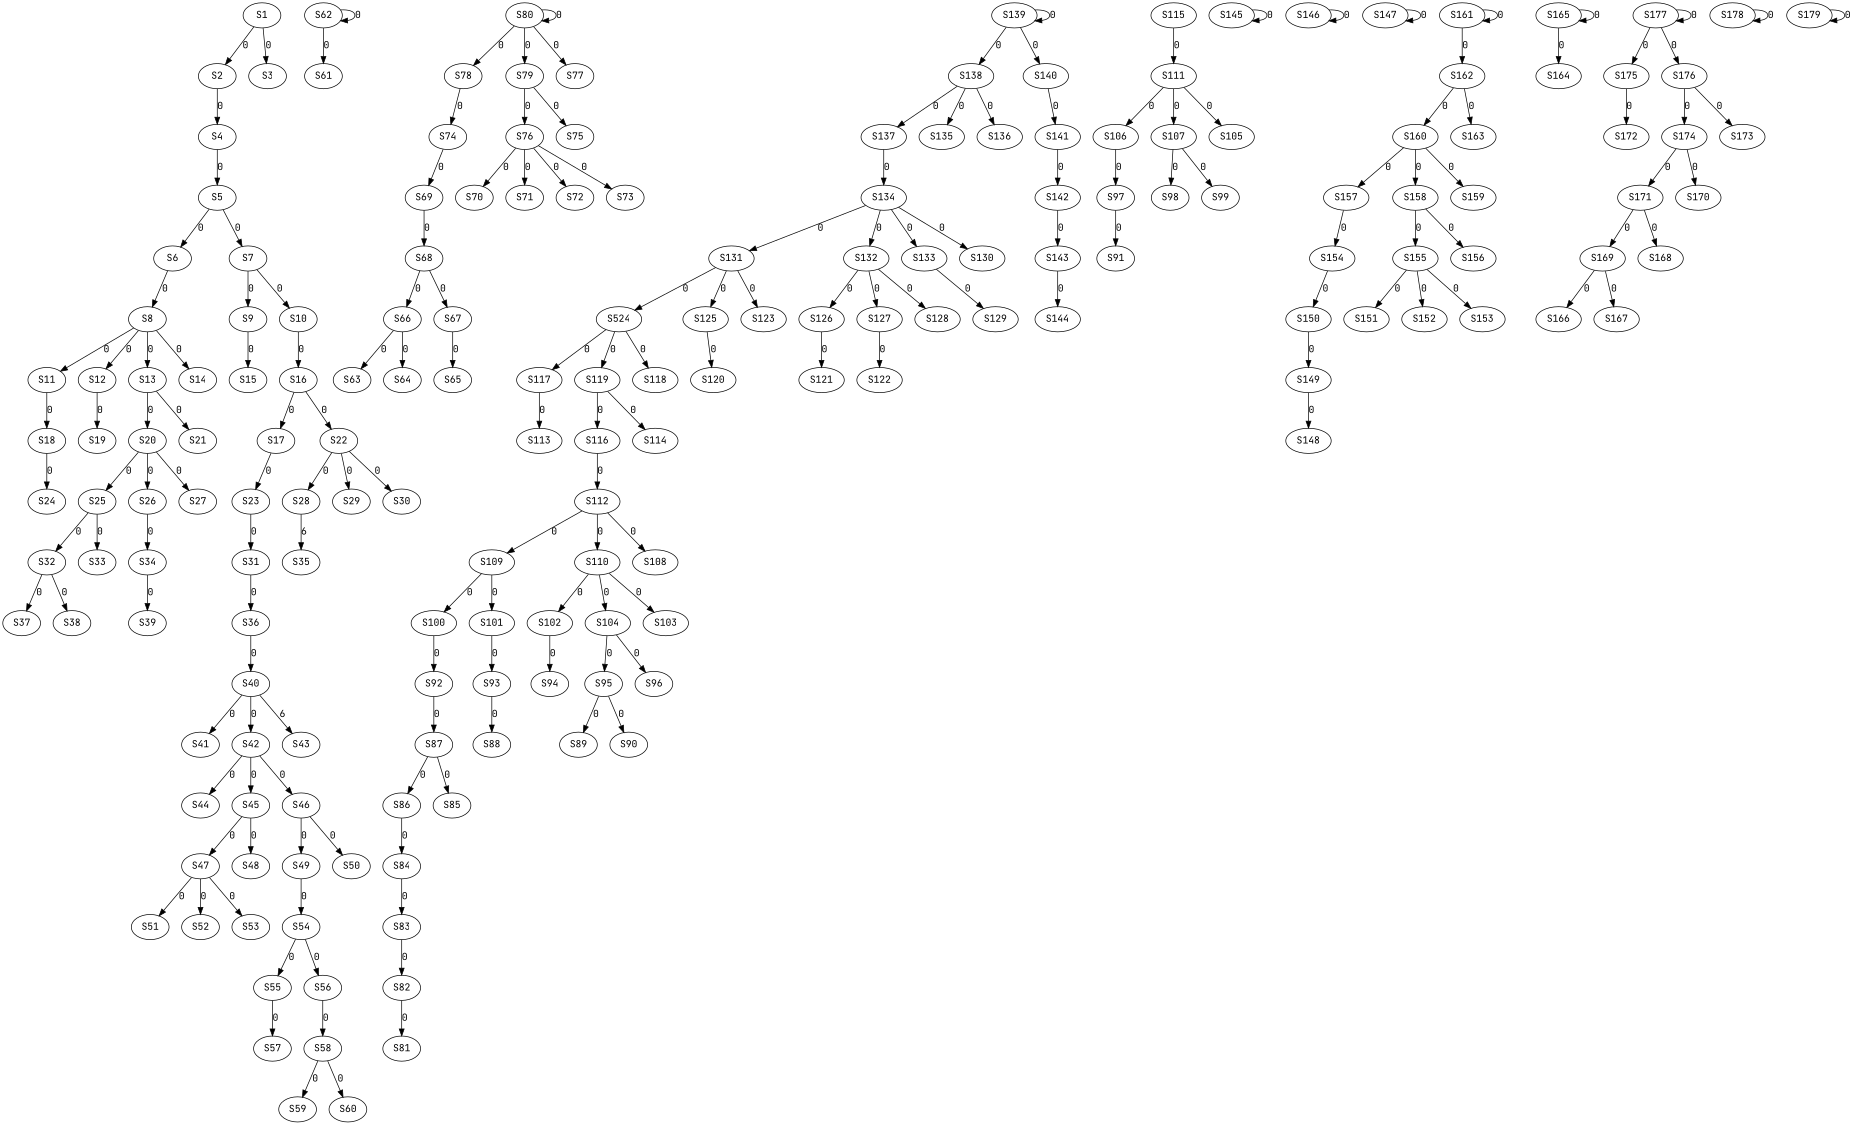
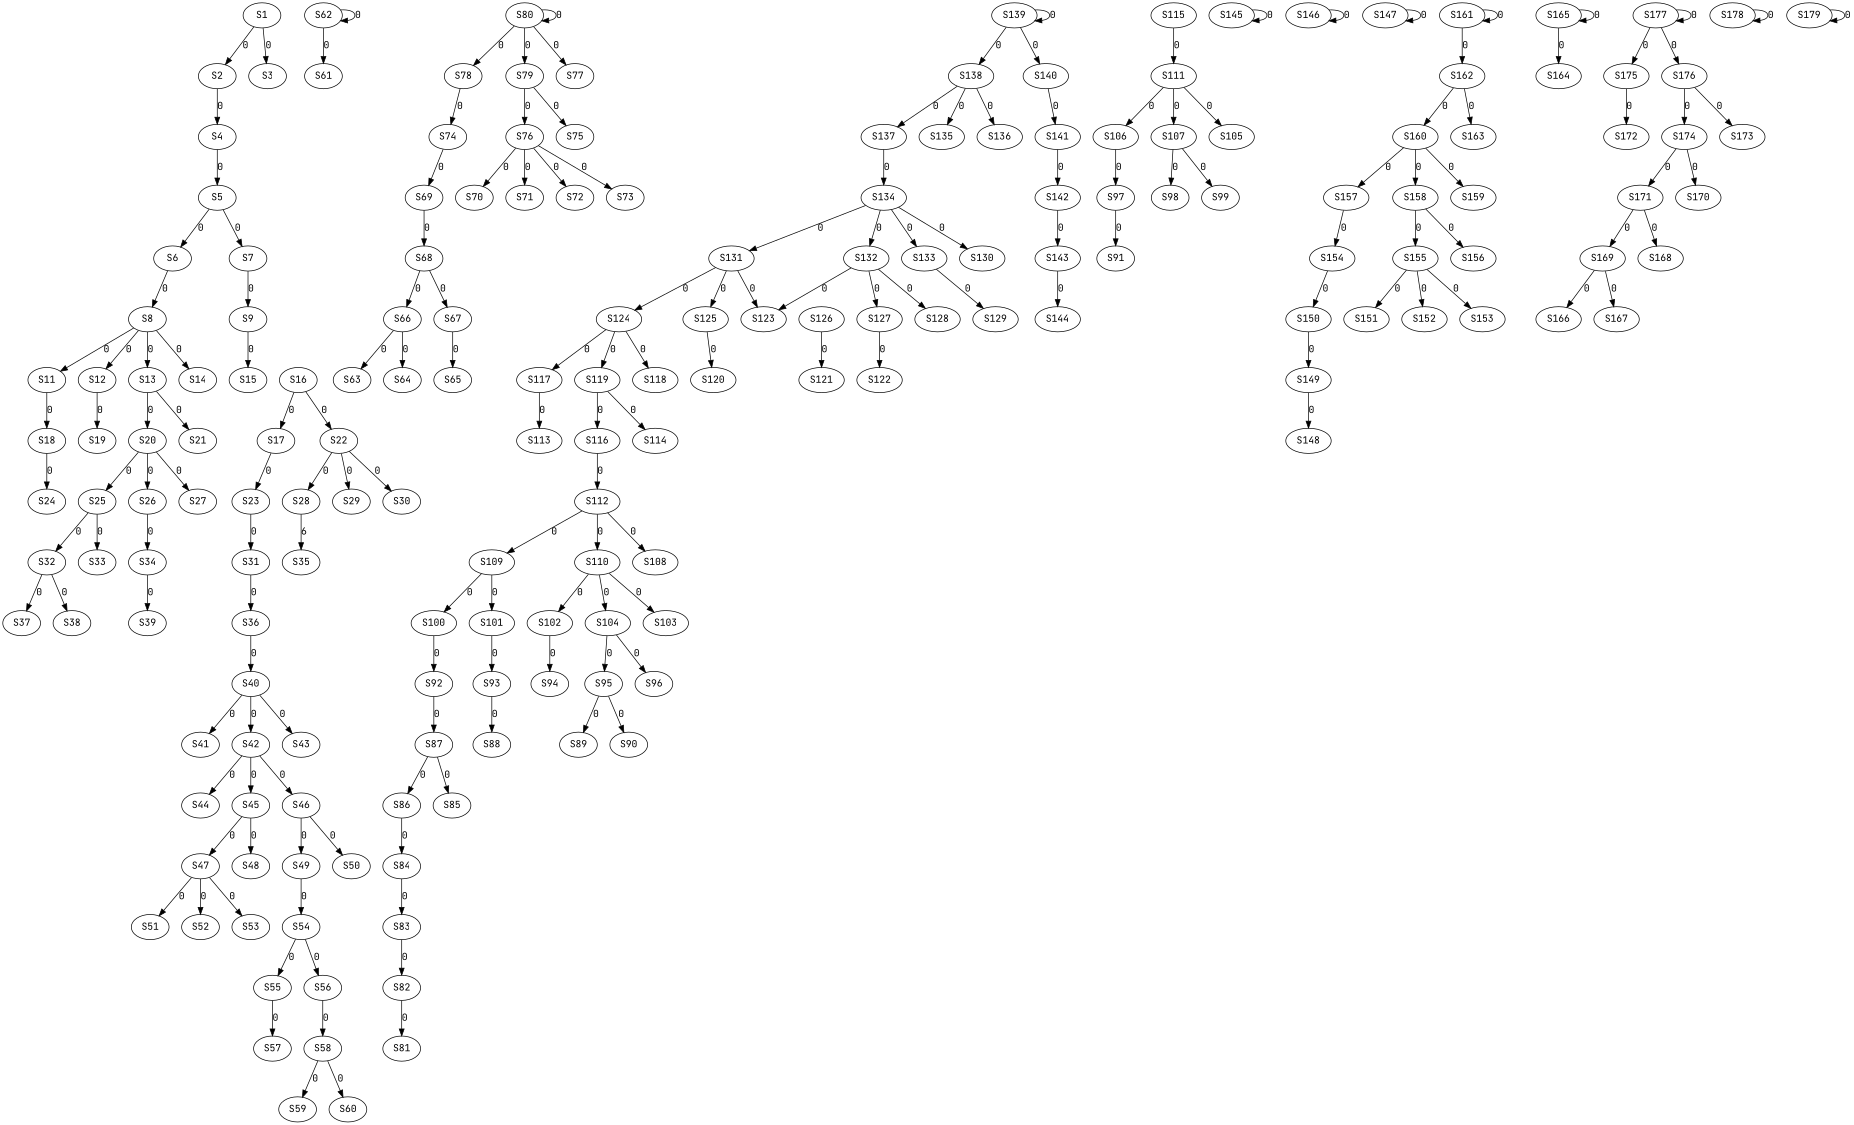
edge "S132" -> "S126": now "S132" -> "S123"
node "S10": removed
node "S524": label "S524" -> "S124"
edge "S40" -> "S43": label "6" -> "0"
